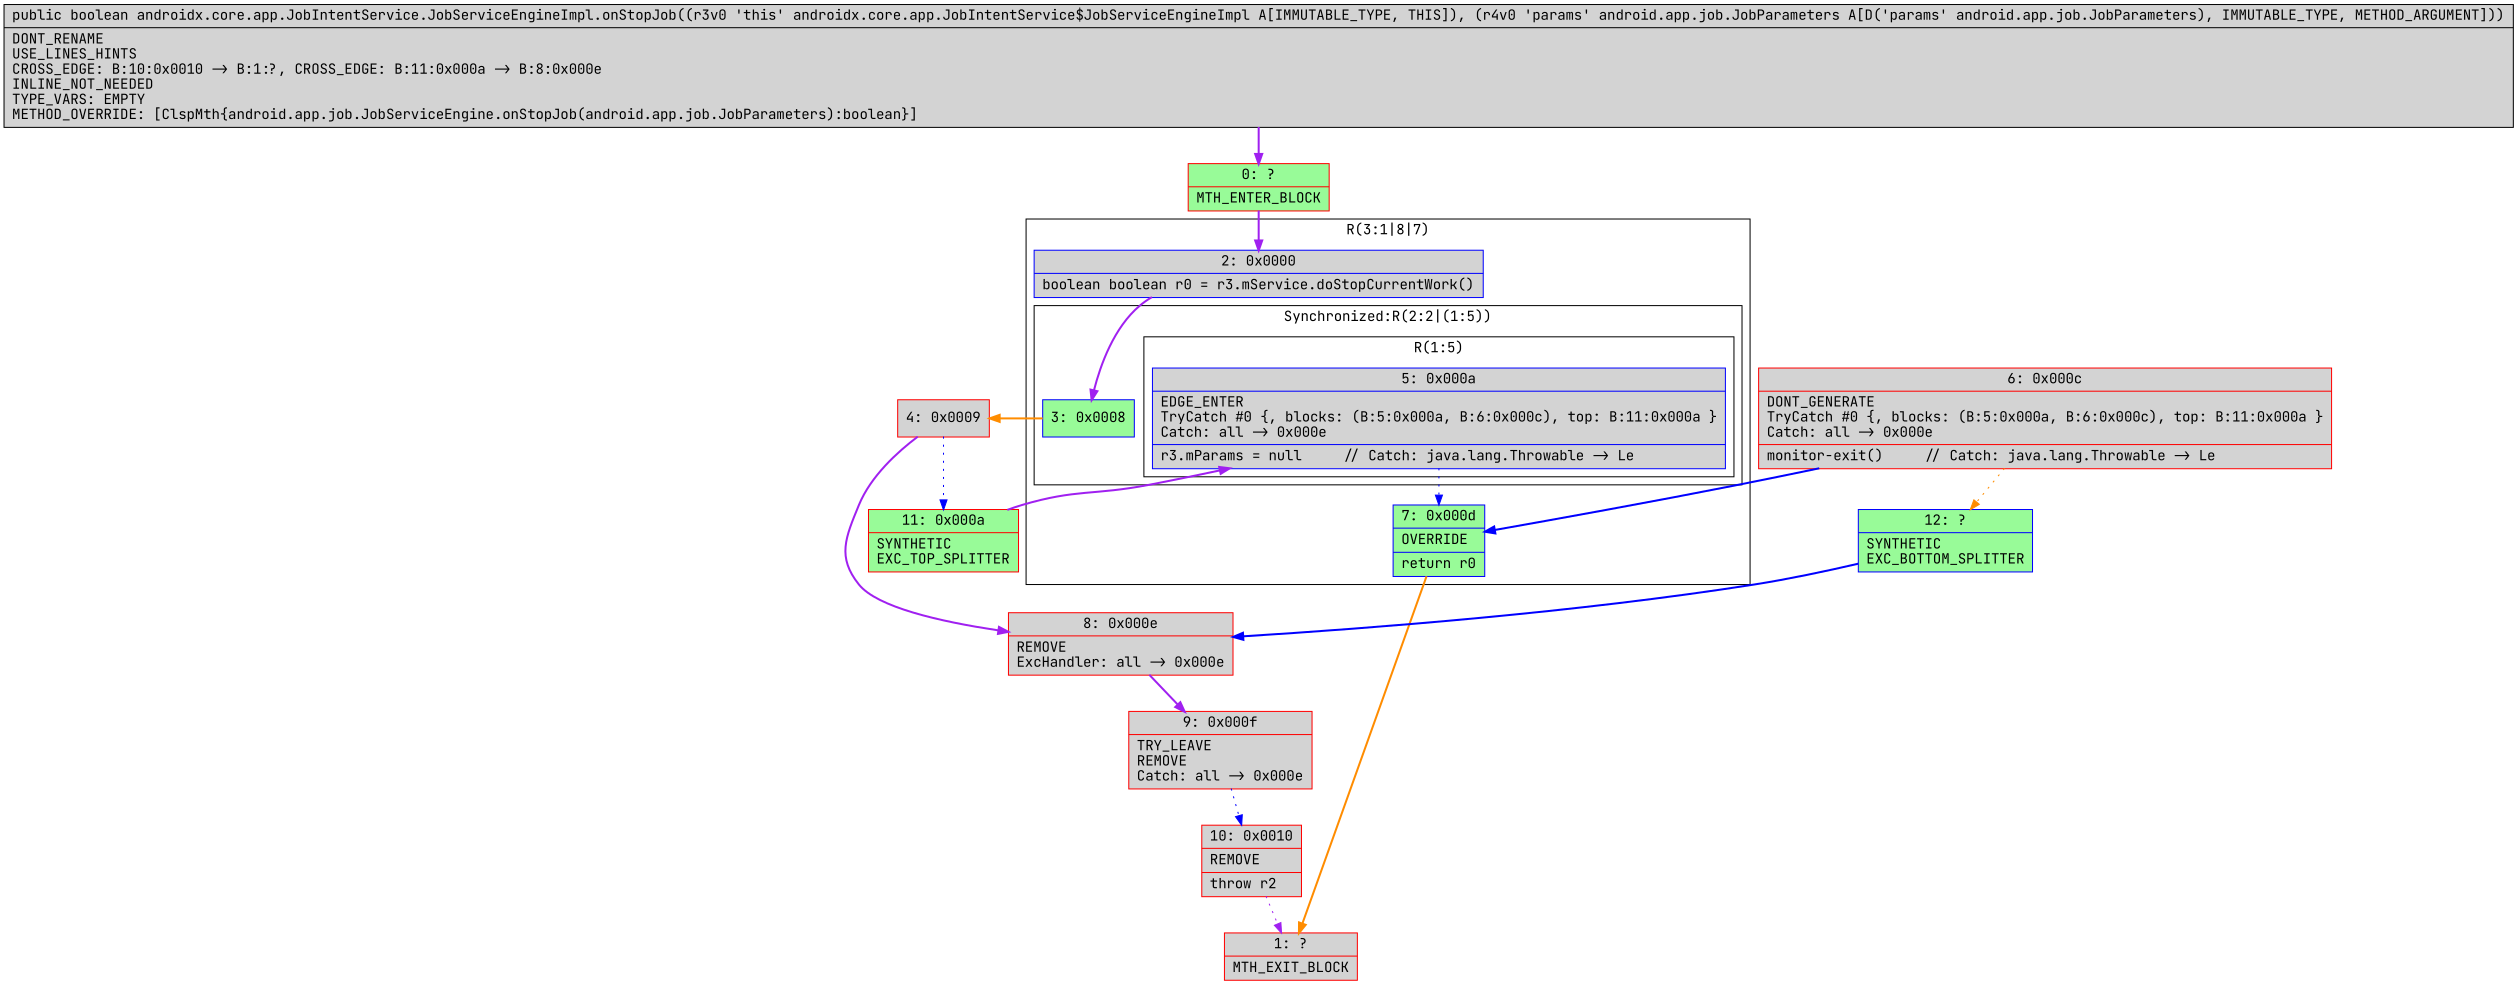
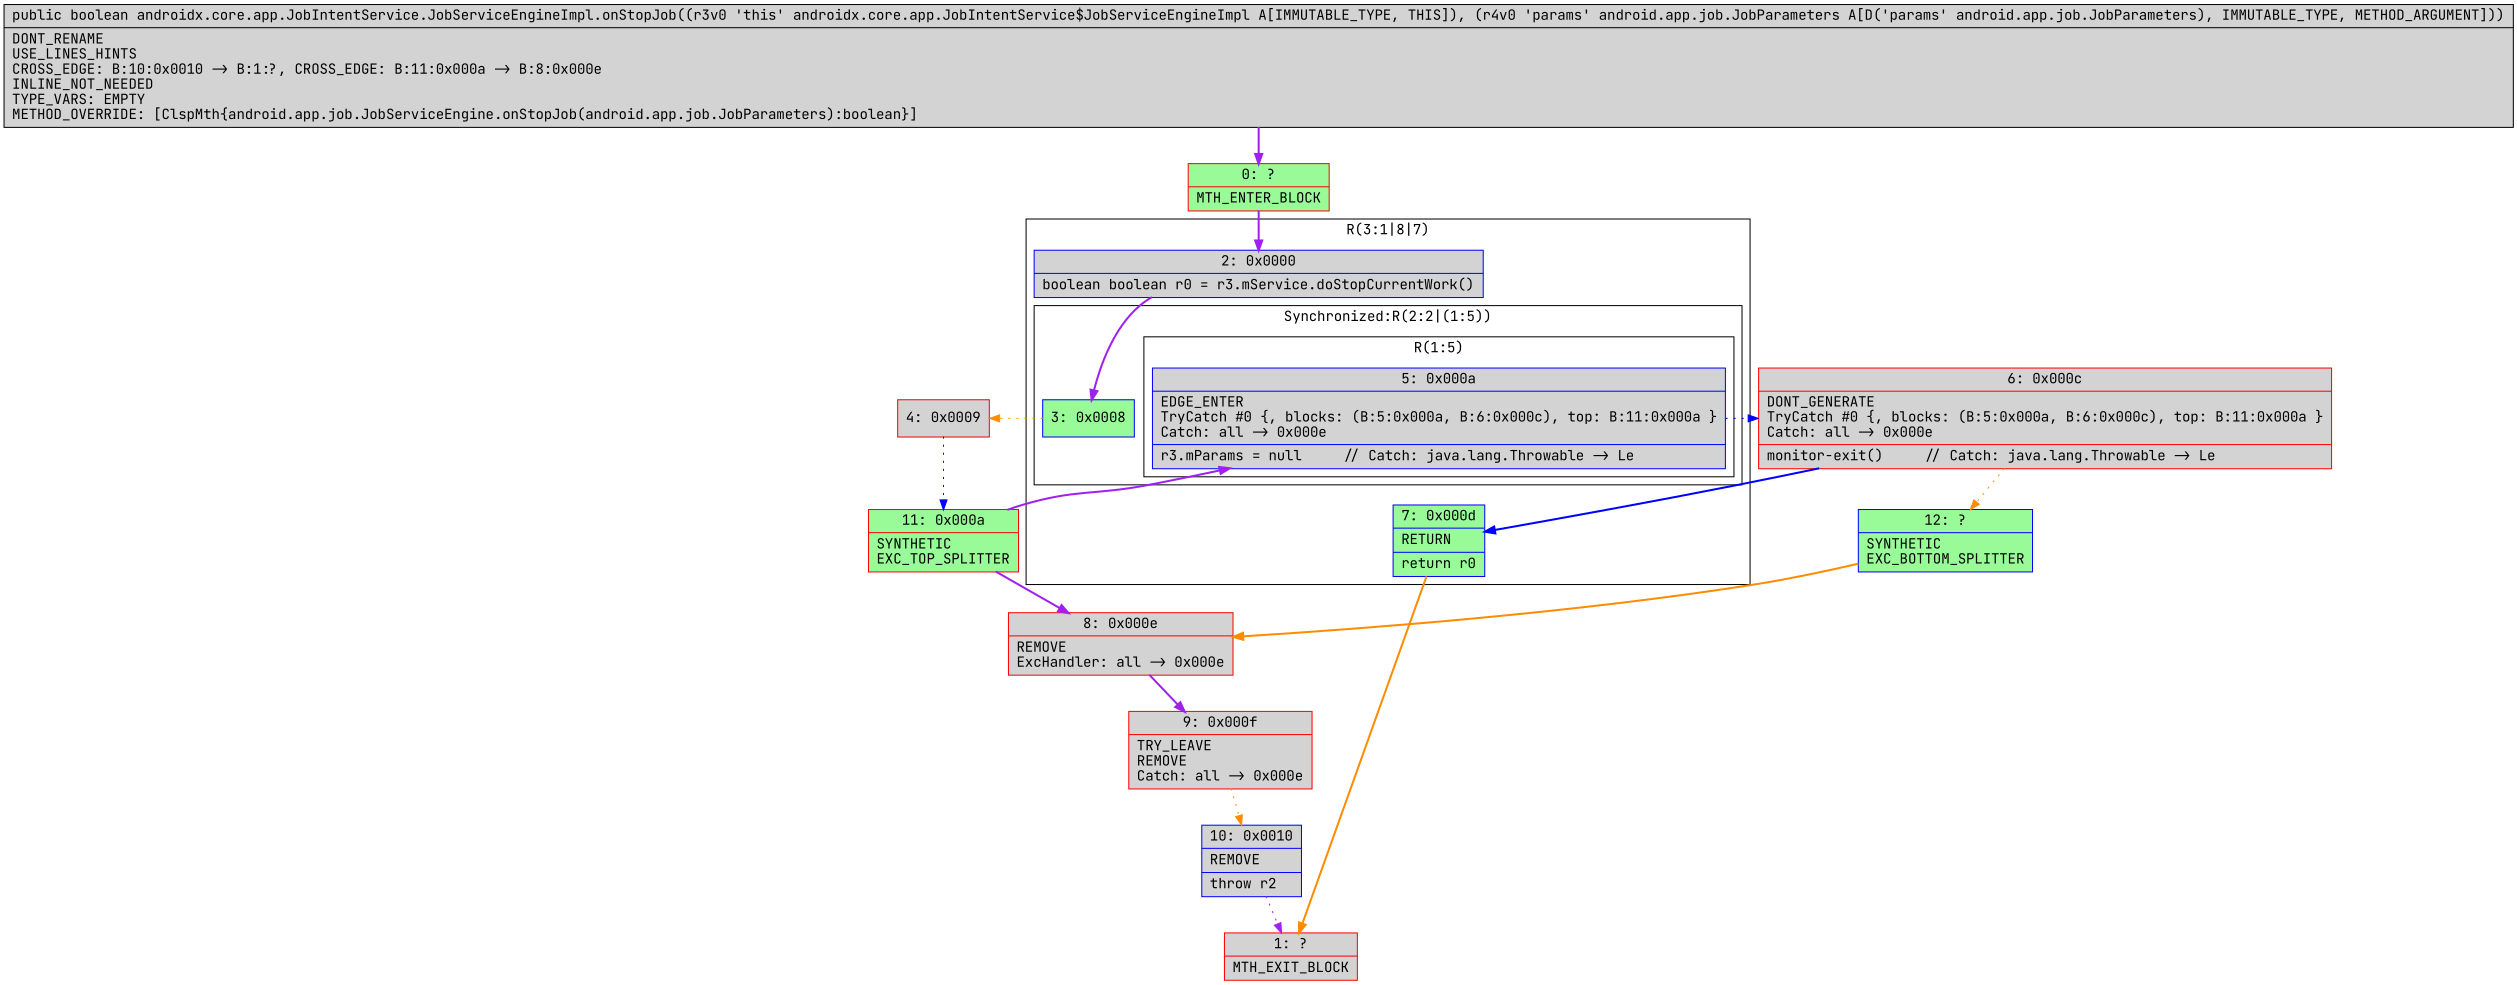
edge "3: 0x0008" -> "4: 0x0009": style bold -> dotted
edge "5: 0x000a" -> "7: 0x000d": now "5: 0x000a" -> "6: 0x000c"
node "7: 0x000d": text "OVERRIDE" -> "RETURN"
edge "4: 0x0009" -> "8: 0x000e": now "11: 0x000a" -> "8: 0x000e"
edge "12: ?" -> "8: 0x000e": color blue -> darkorange
edge "9: 0x000f" -> "10: 0x0010": color blue -> darkorange
node "10: 0x0010": color red -> blue
